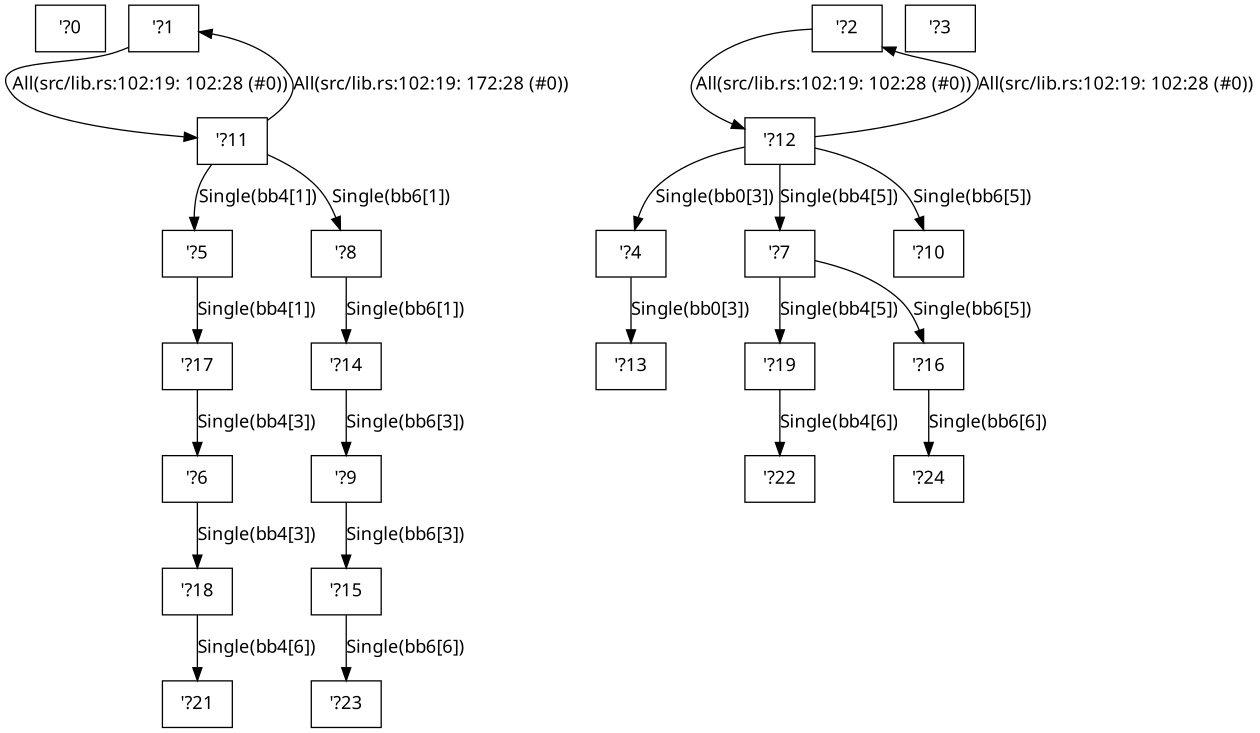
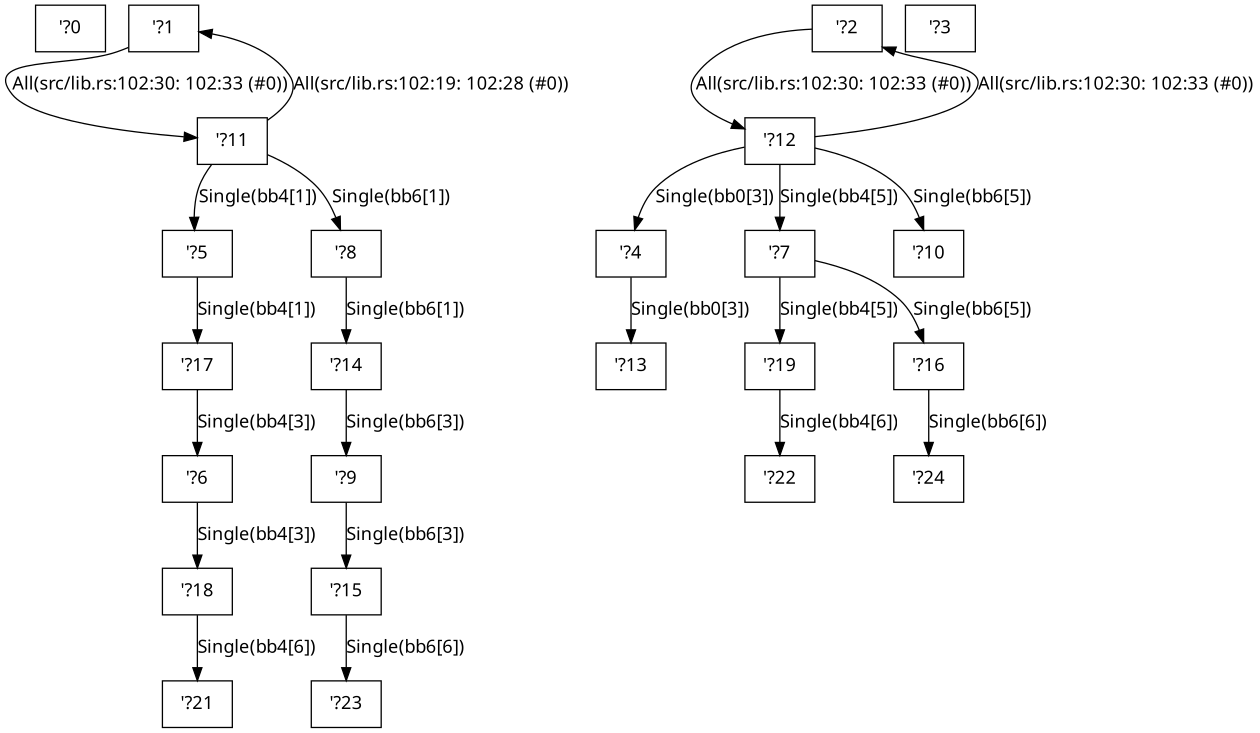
edge "'?1" -> "'?11": label "All(src/lib.rs:102:19: 102:28 (#0))" -> "All(src/lib.rs:102:30: 102:33 (#0))"
edge "'?11" -> "'?1": label "All(src/lib.rs:102:19: 172:28 (#0))" -> "All(src/lib.rs:102:19: 102:28 (#0))"
edge "'?2" -> "'?12": label "All(src/lib.rs:102:19: 102:28 (#0))" -> "All(src/lib.rs:102:30: 102:33 (#0))"
edge "'?12" -> "'?2": label "All(src/lib.rs:102:19: 102:28 (#0))" -> "All(src/lib.rs:102:30: 102:33 (#0))"
